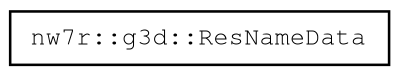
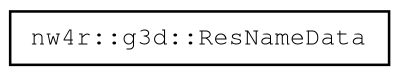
node "nw7r::g3d::ResNameData": label "nw7r::g3d::ResNameData" -> "nw4r::g3d::ResNameData"
